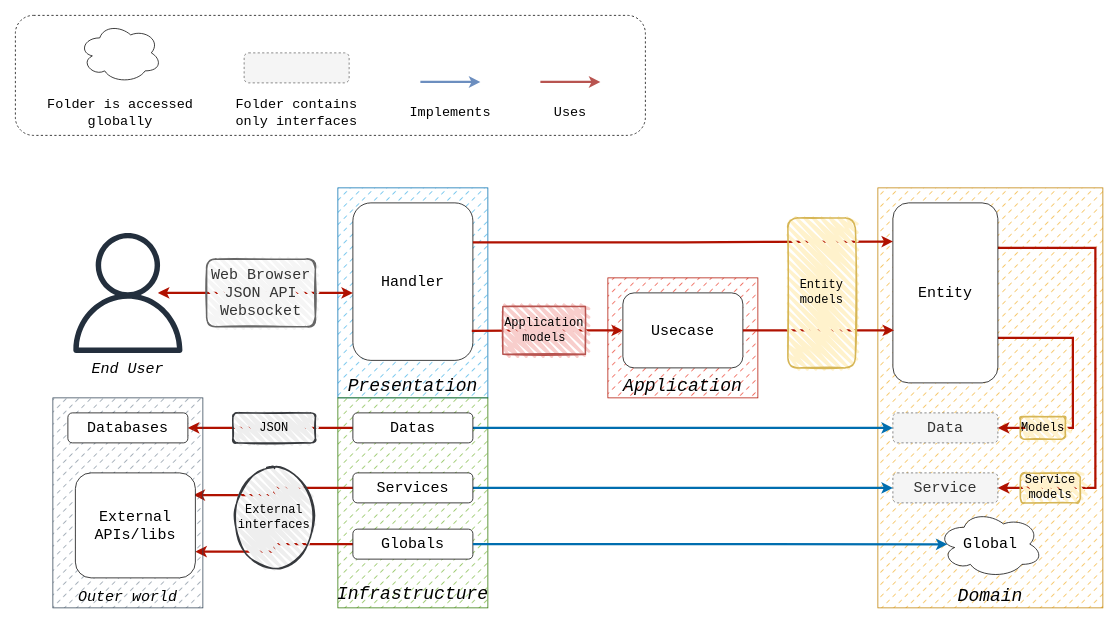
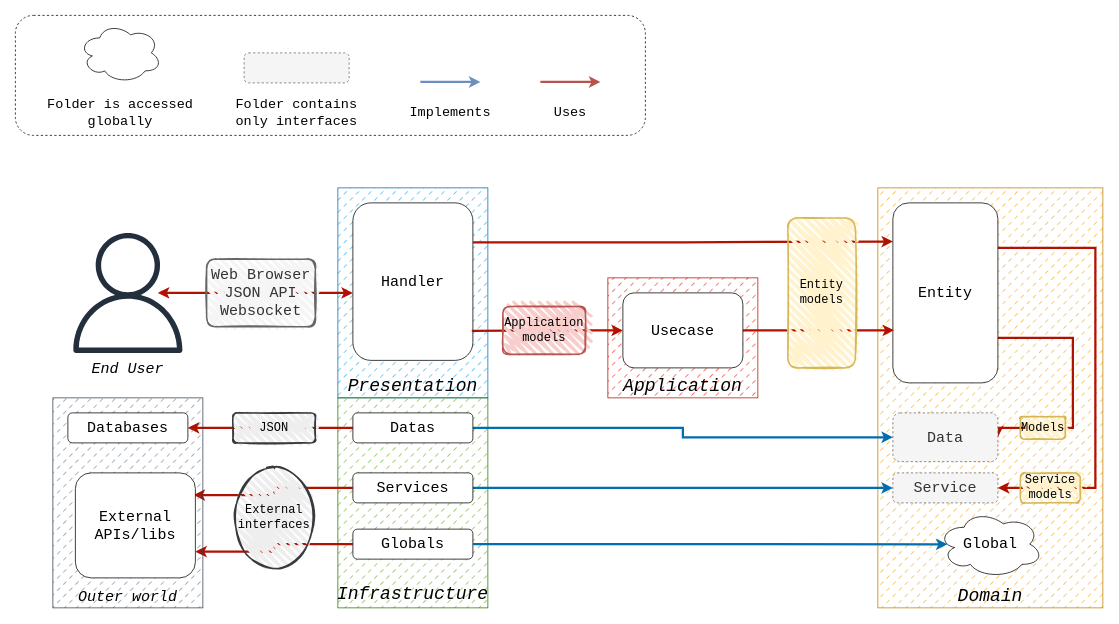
node "Application models": shape rectangle -> rounded rectangle
node "Data": size 105x30 -> 105x49
